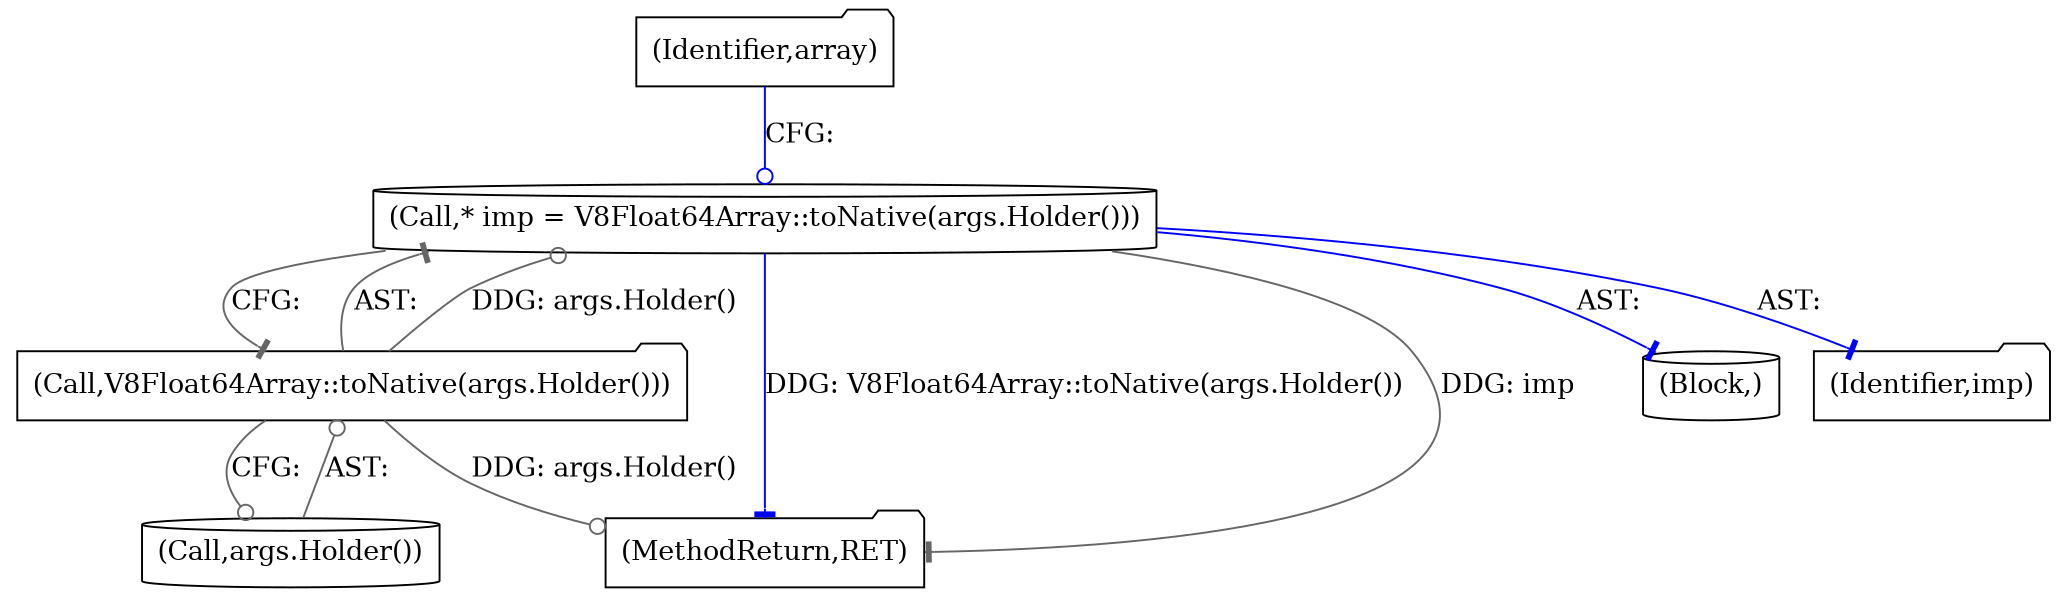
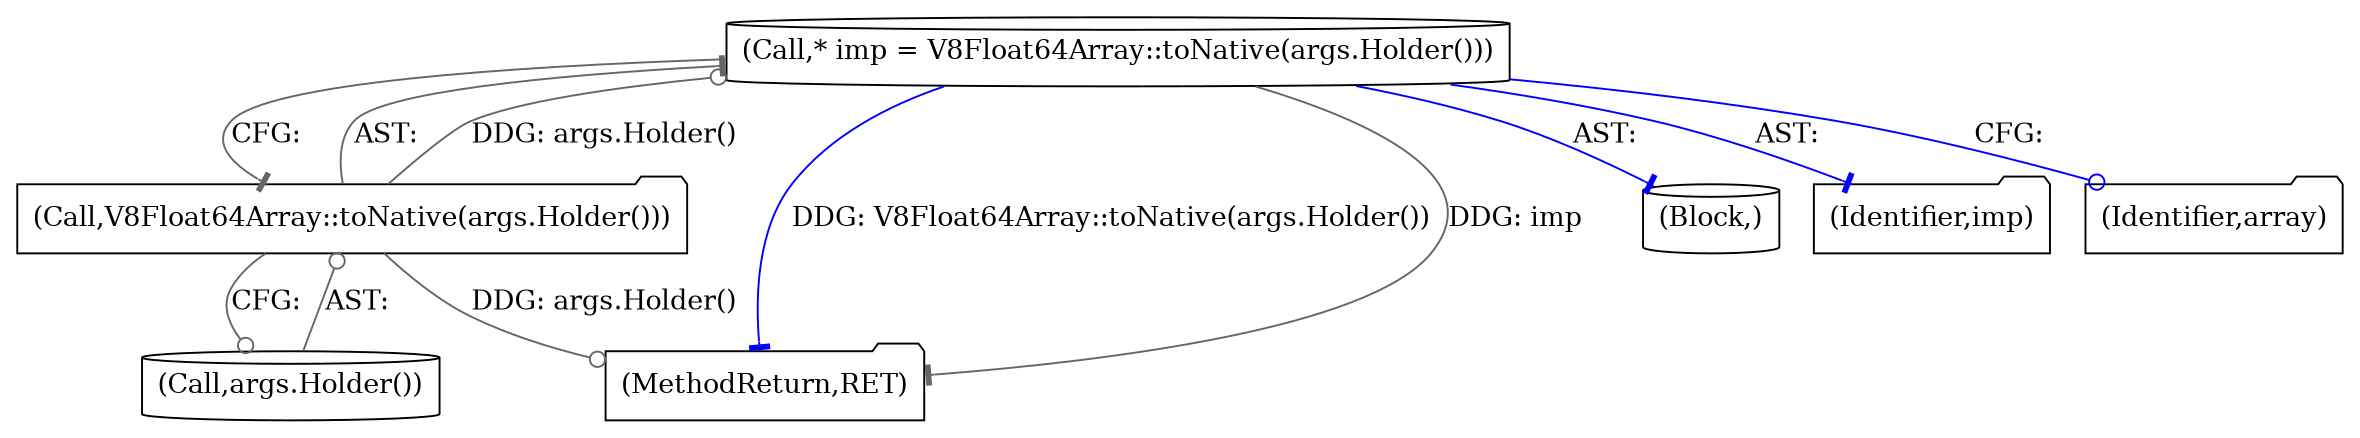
edge "(Identifier,array)" -> "(Call,* imp = V8Float64Array::toNative(args.Holder()))": reversed
